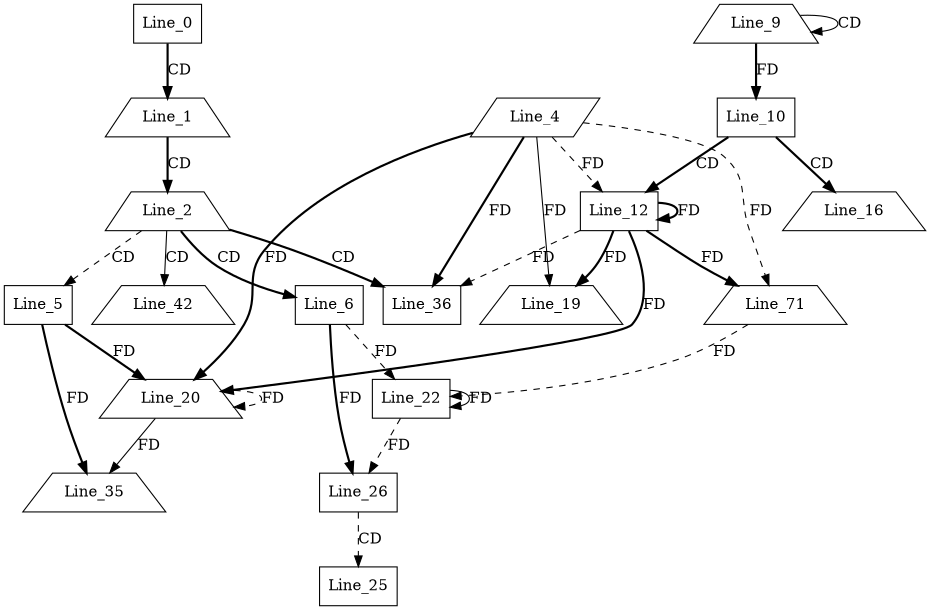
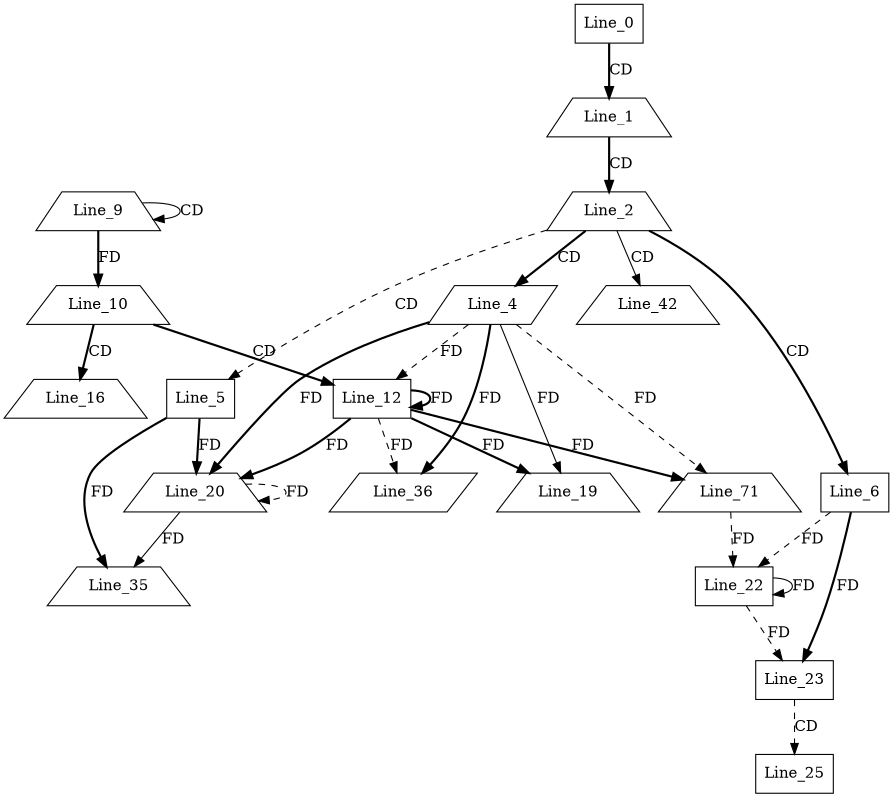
node "Line_10": shape box -> trapezium
edge "Line_2" -> "Line_36": now "Line_2" -> "Line_4"
node "Line_36": shape box -> parallelogram
node "Line_26": label "Line_26" -> "Line_23"
